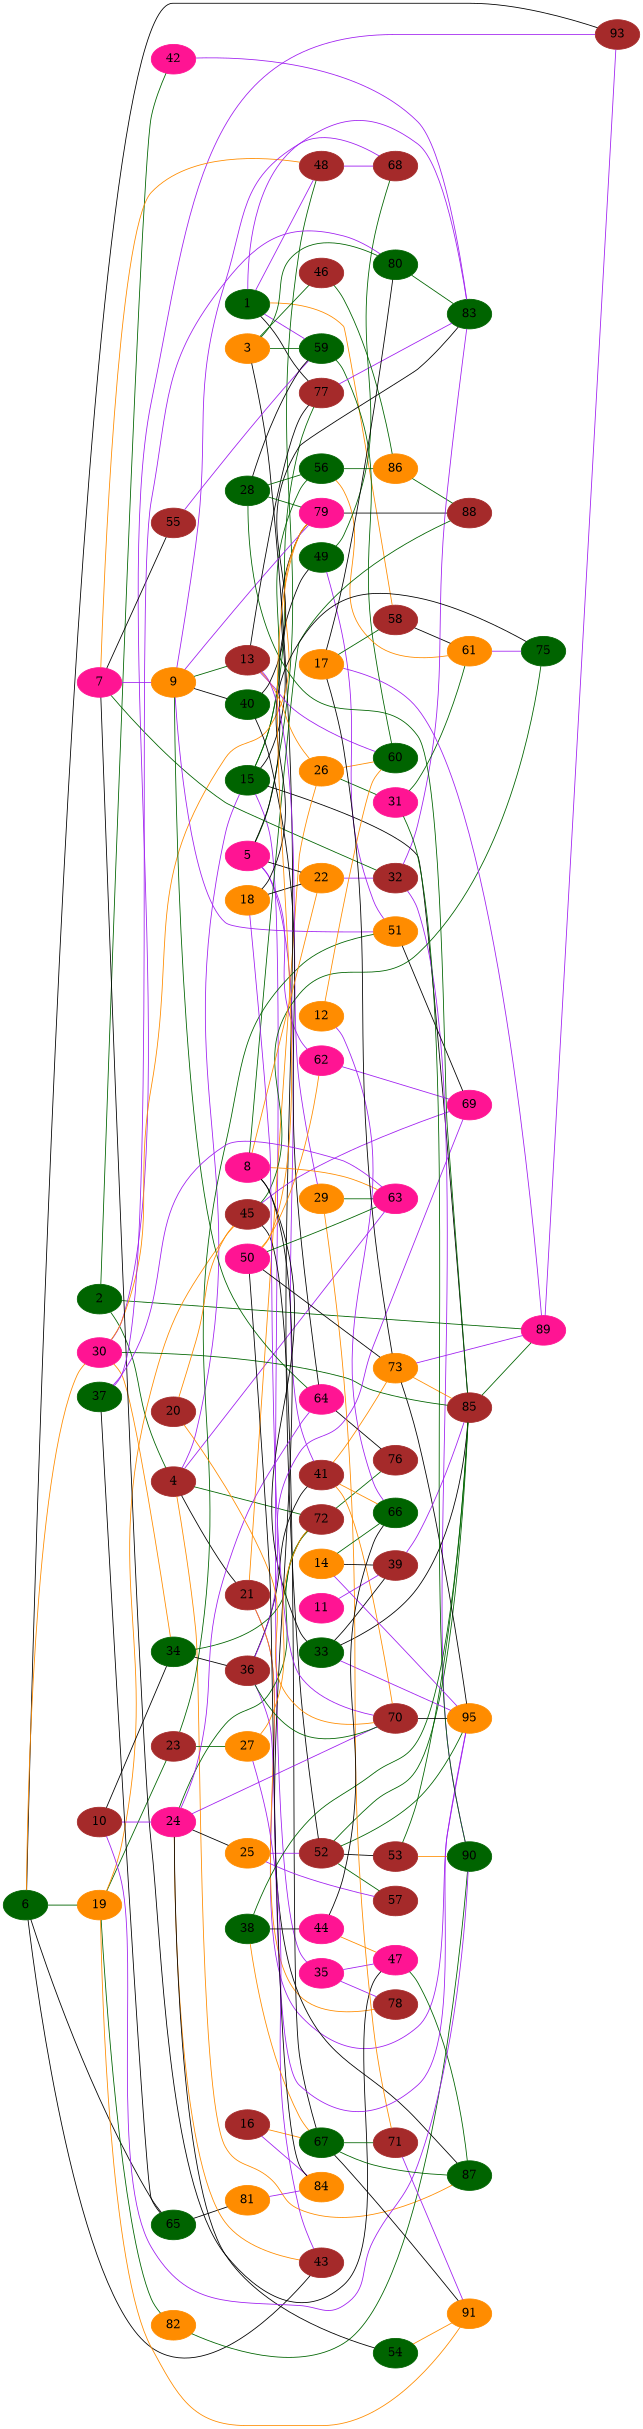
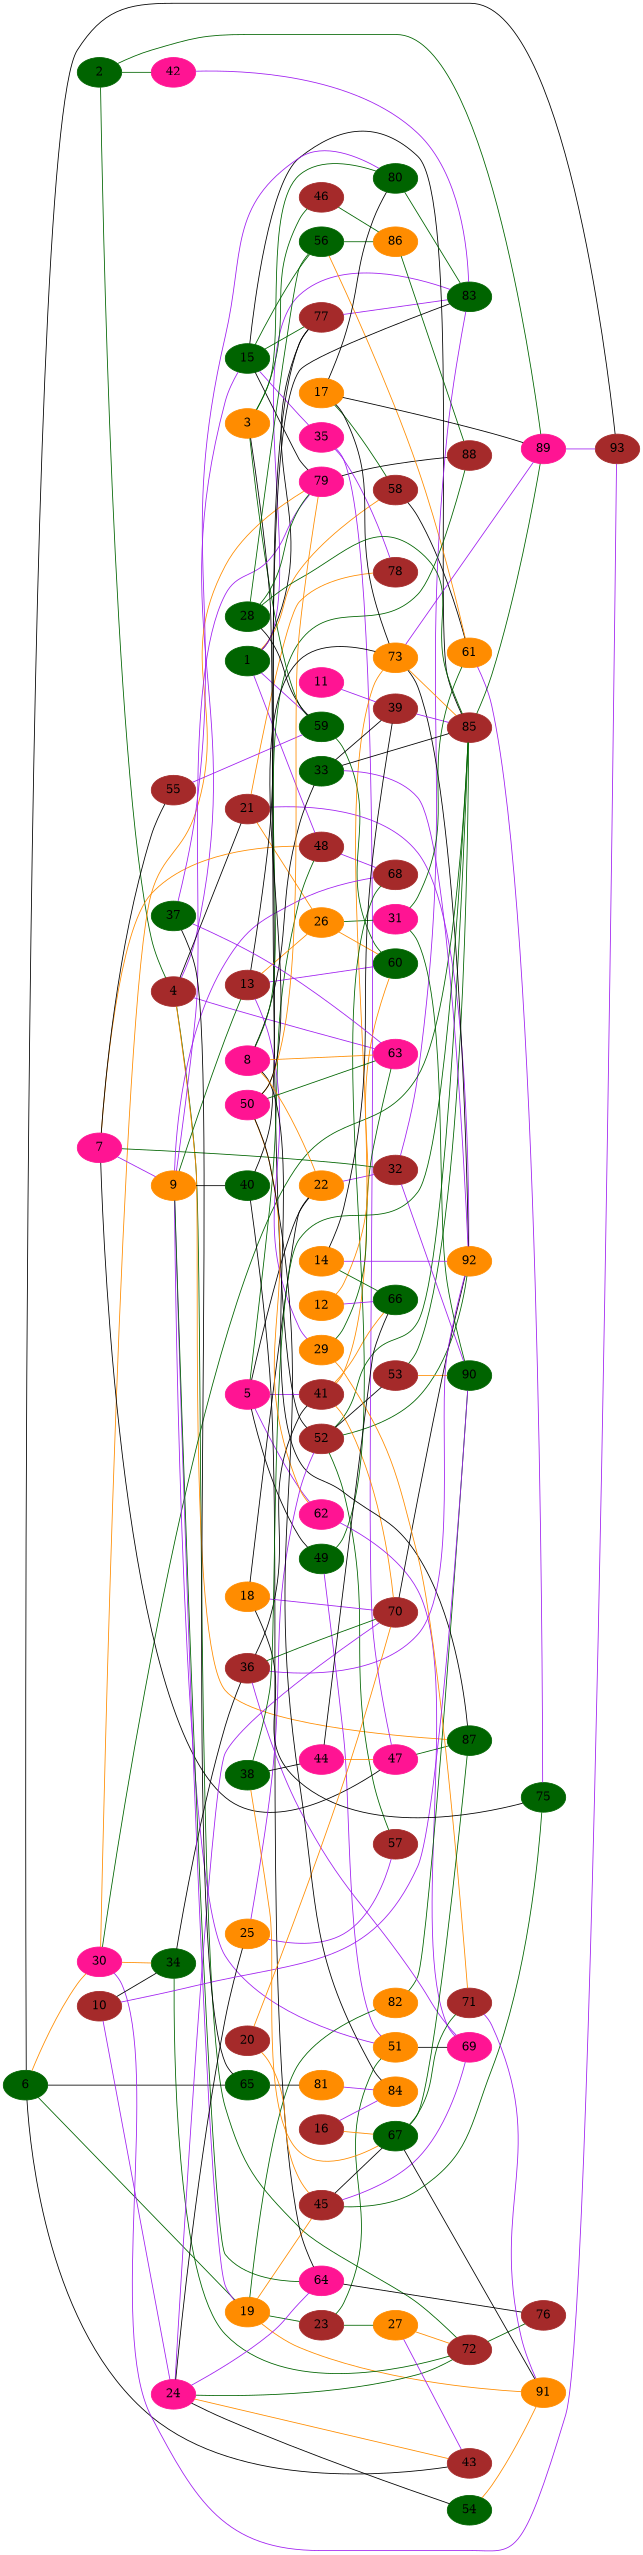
edge "17" -- "89": color purple -> black
node "95": label "95" -> "92"
edge "9" -- "19": added
